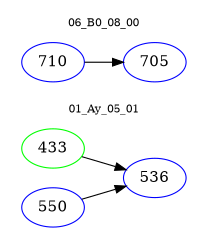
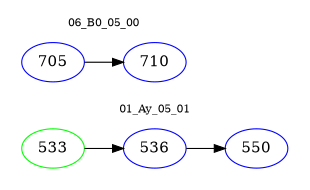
cluster "06_B0_08_00": label "06_B0_08_00" -> "06_B0_05_00"
edge "710" -> "705": reversed
node "433": label "433" -> "533"
edge "550" -> "536": reversed
